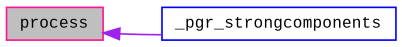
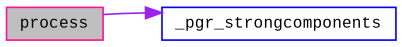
edge "_pgr_strongcomponents" -> "process": reversed
